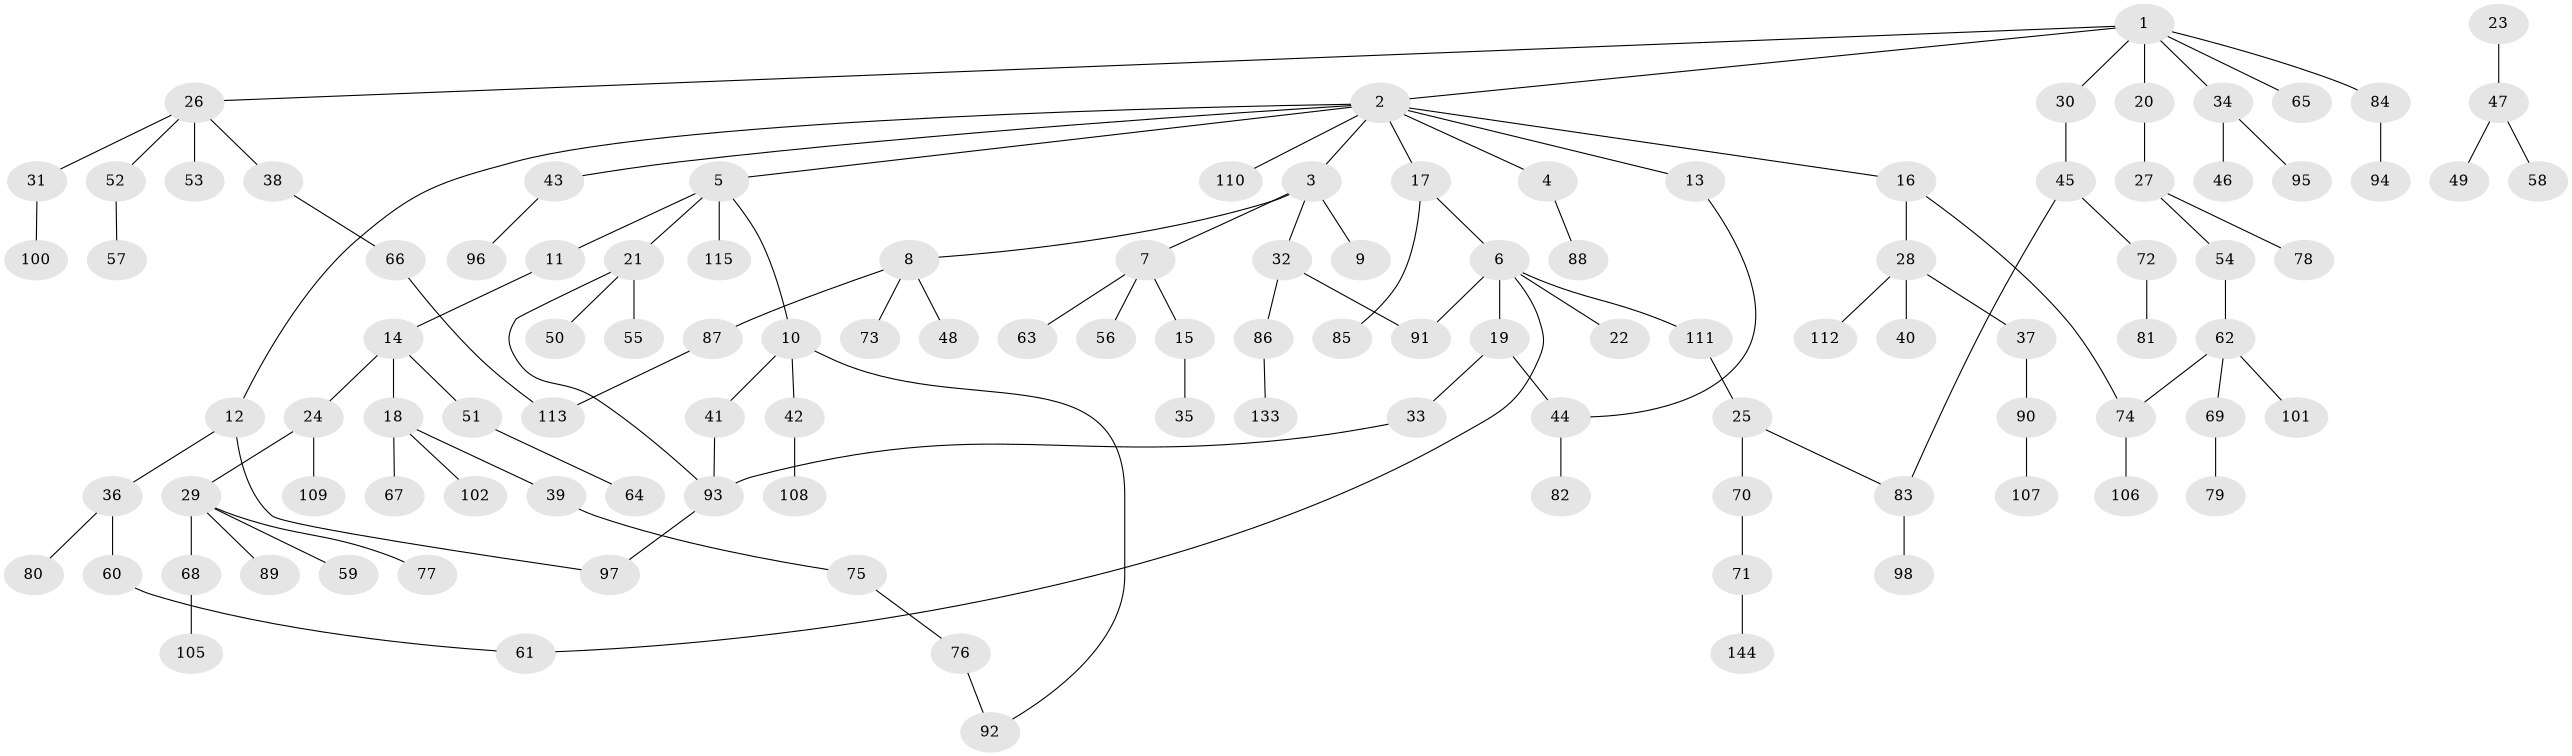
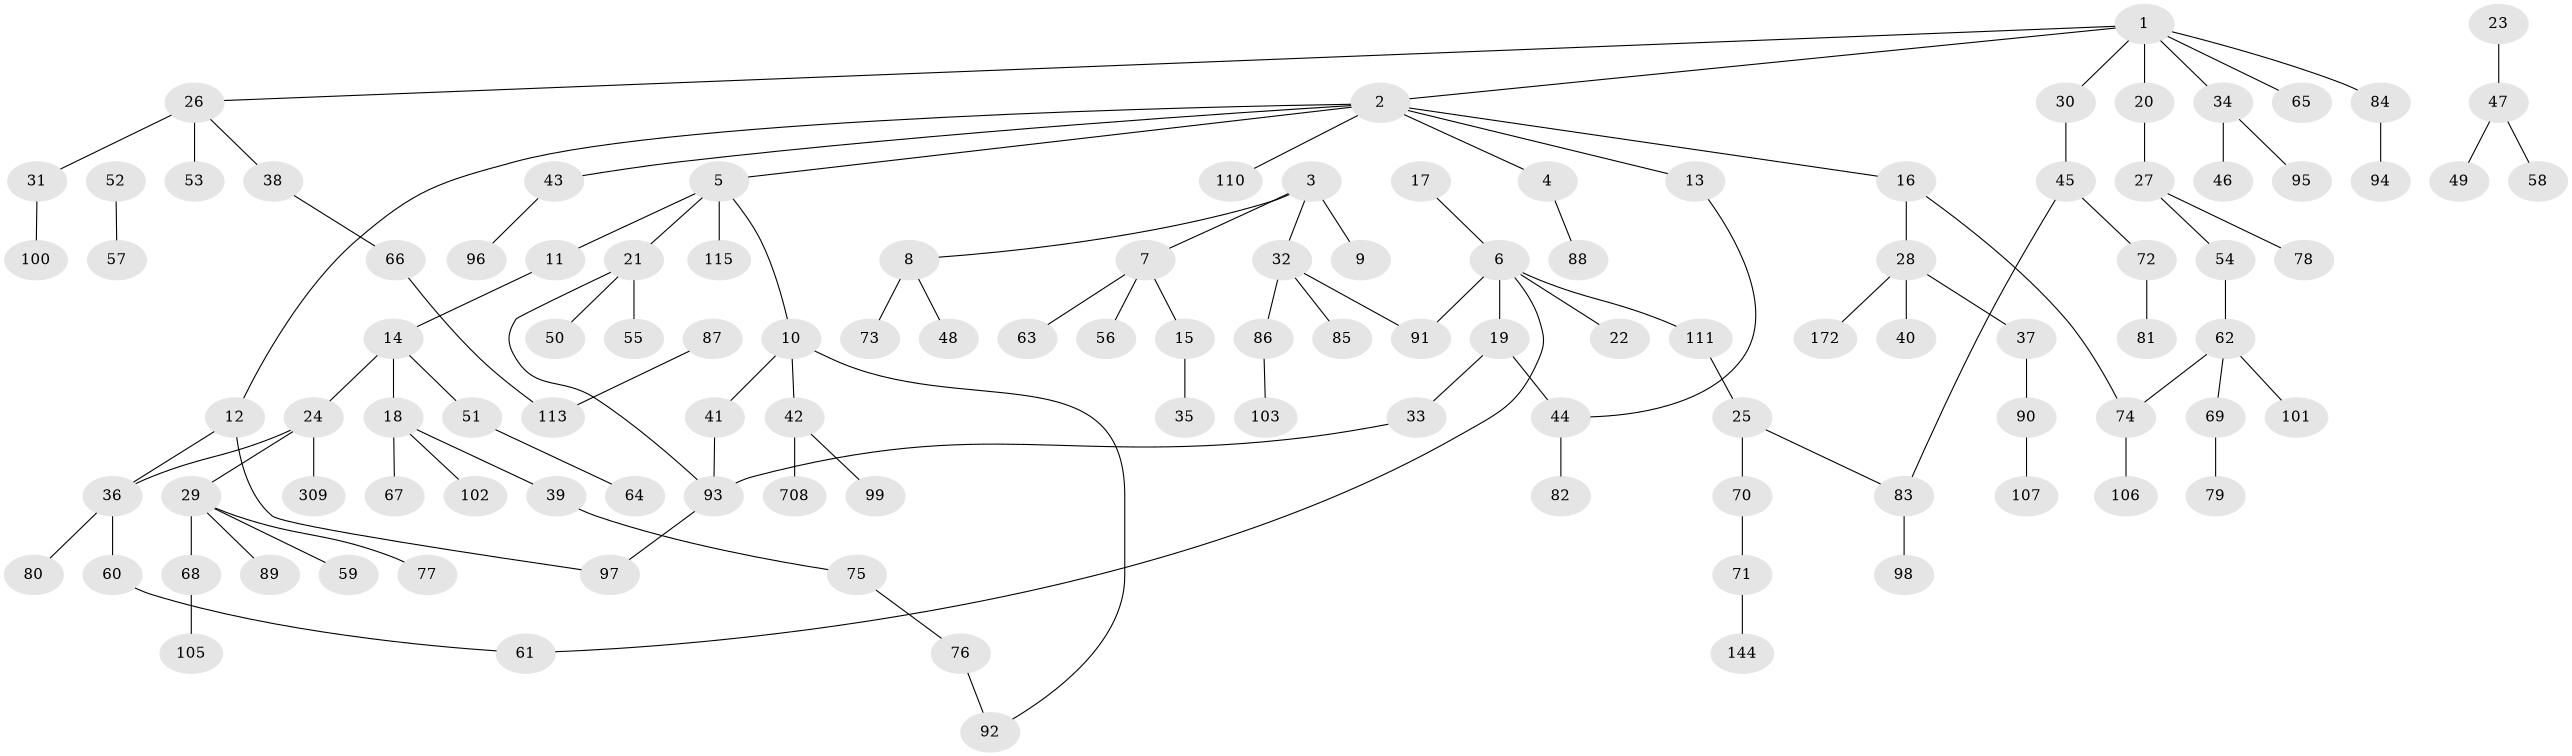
edge "26" -- "52": removed
edge "2" -- "3": removed
edge "2" -- "17": removed
edge "17" -- "85": now "32" -- "85"
edge "8" -- "87": removed
node "112": label "112" -> "172"
node "133": label "133" -> "103"
edge "24" -- "36": added
node "109": label "109" -> "309"
node "108": label "108" -> "708"
node "99": added
